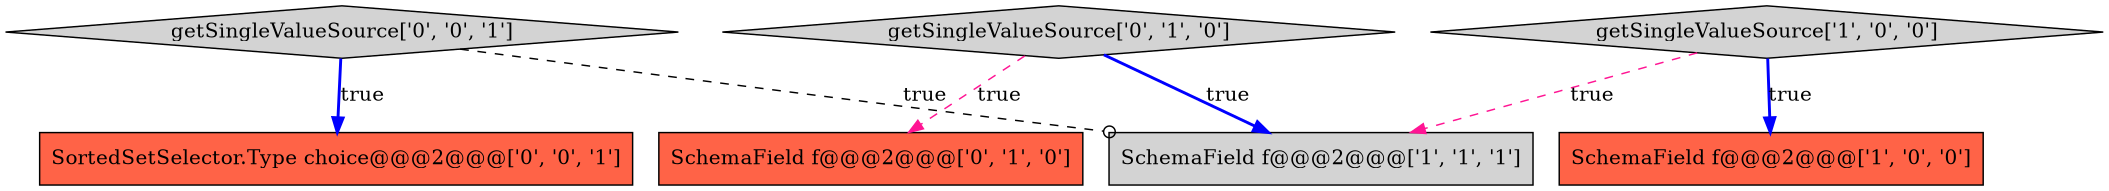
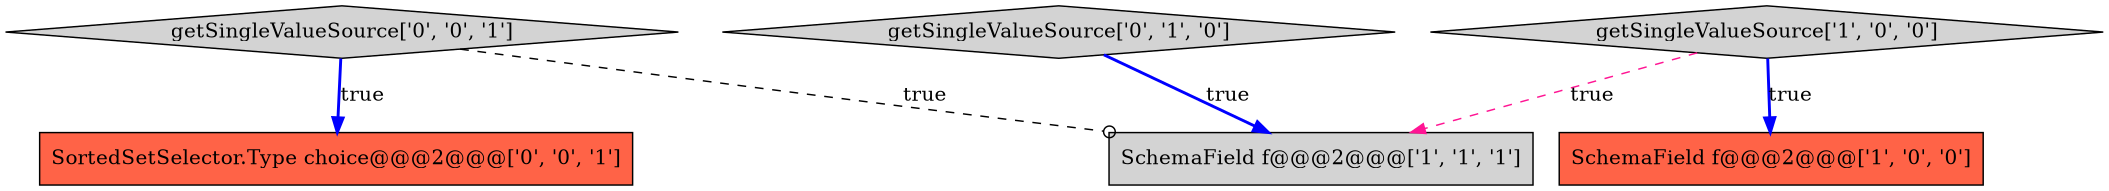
node "SchemaField f@@@2@@@['0', '1', '0']": removed
